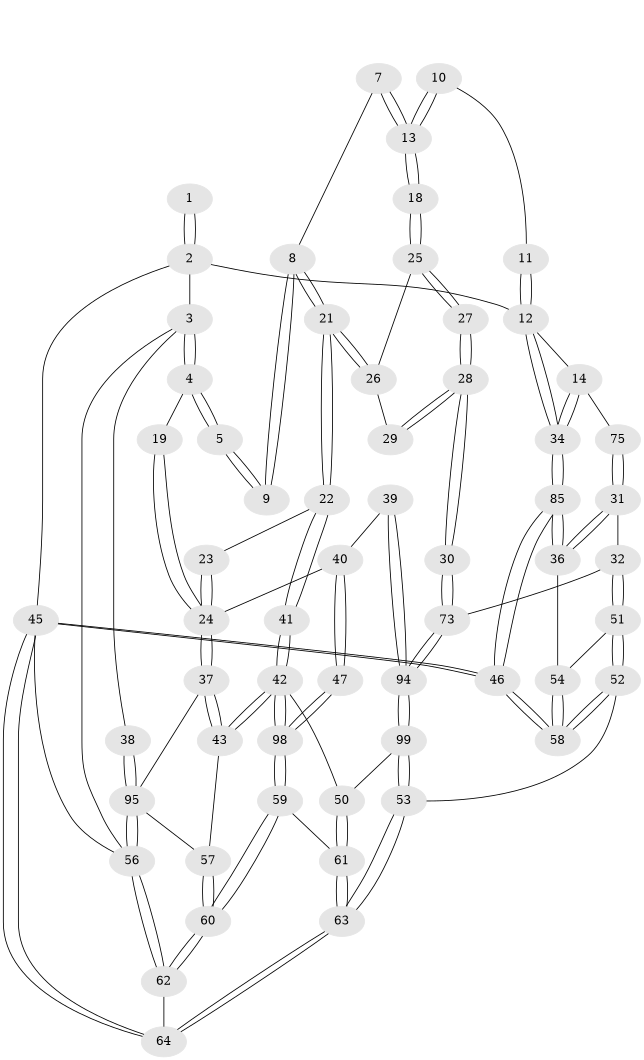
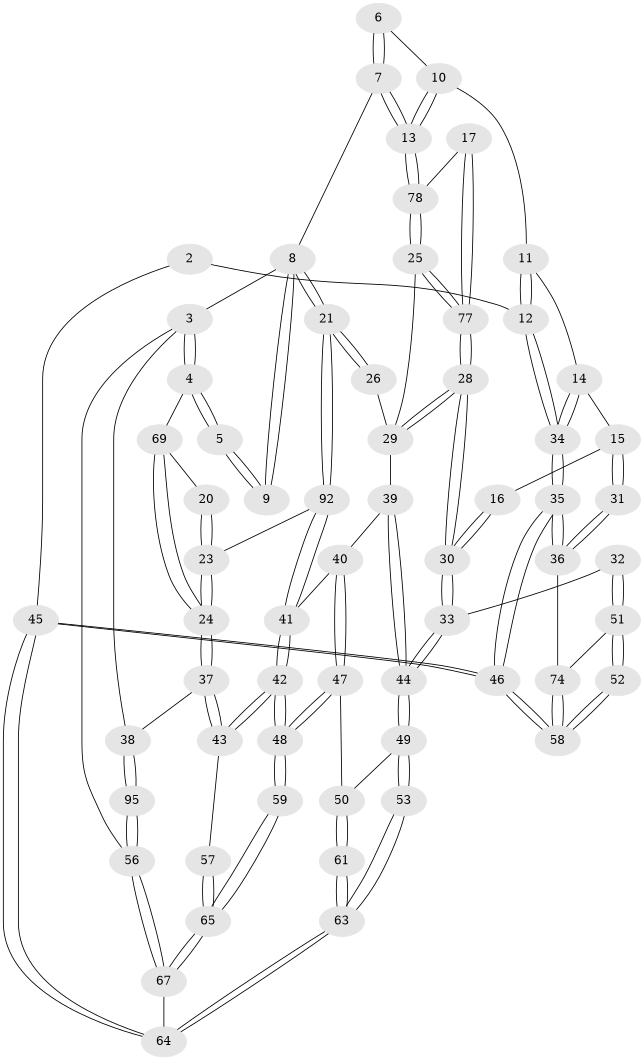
node "6": added
node "17": added
node "1": removed
node "18": label "18" -> "78"
edge "2" -- "3": now "8" -- "3"
edge "25" -- "26": now "25" -- "29"
node "27": label "27" -> "77"
edge "12" -- "14": now "11" -- "14"
node "19": label "19" -> "69"
node "75": label "75" -> "15"
edge "29" -- "39": added
node "20": added
node "22": label "22" -> "92"
node "16": added
node "85": label "85" -> "35"
edge "31" -- "32": removed
edge "40" -- "24": now "40" -- "41"
node "73": label "73" -> "33"
node "94": label "94" -> "44"
node "54": label "54" -> "74"
edge "42" -- "50": now "47" -- "50"
edge "37" -- "95": now "37" -- "38"
node "98": label "98" -> "48"
node "99": label "99" -> "49"
edge "45" -- "56": removed
edge "52" -- "53": removed
edge "95" -- "57": removed
edge "59" -- "61": removed
node "60": label "60" -> "65"
node "62": label "62" -> "67"
